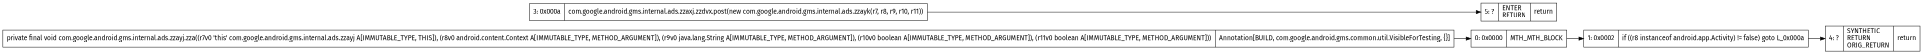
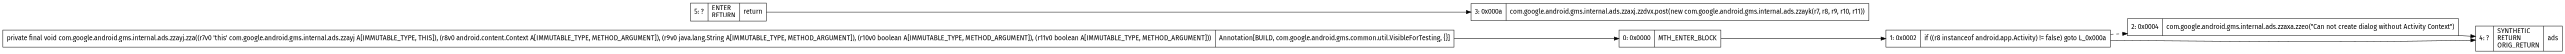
edge "3: 0x000a" -> "5: ?": reversed
node "2: 0x0004": added
node "0: 0x0000": text "MTH_MTH_BLOCK" -> "MTH_ENTER_BLOCK"
node "4: ?": text "return" -> "ads"
